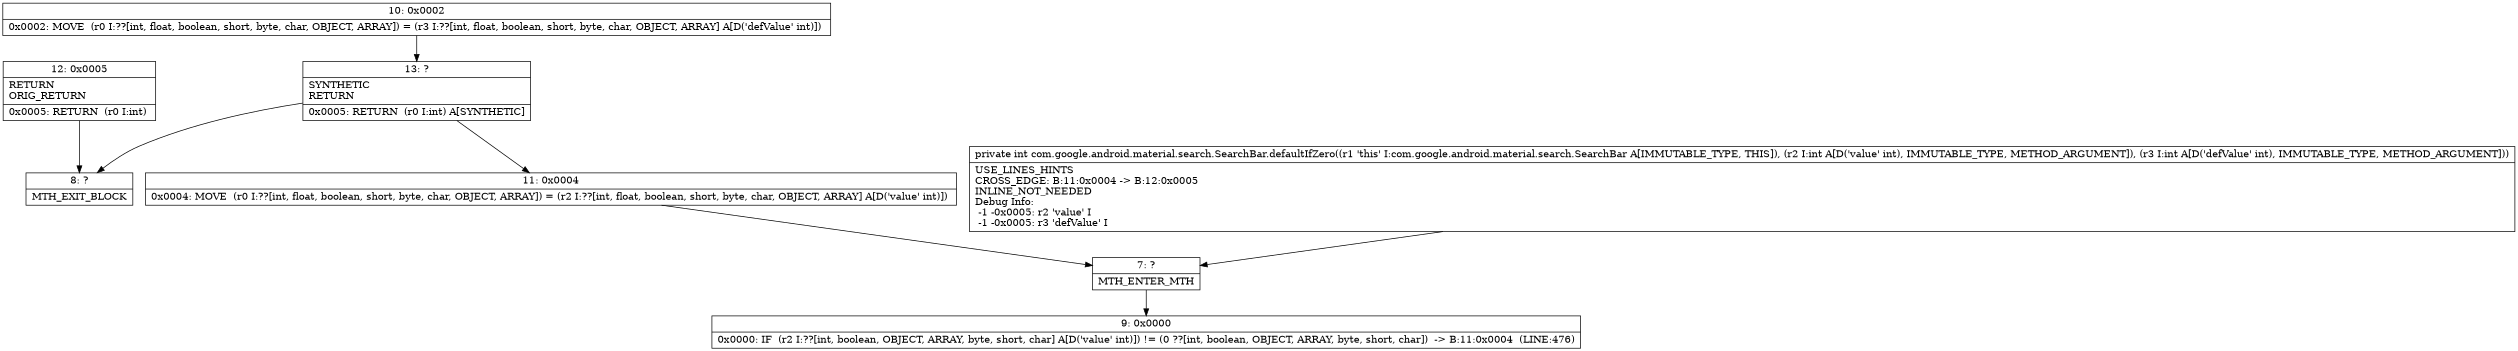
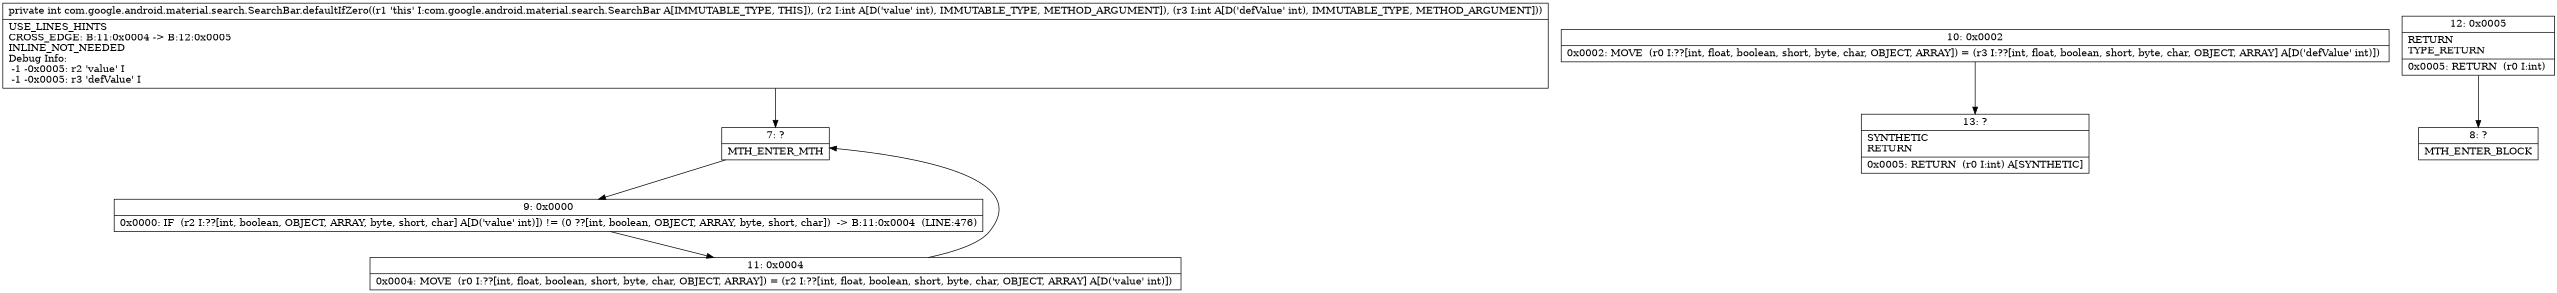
node "12: 0x0005": text "ORIG_RETURN" -> "TYPE_RETURN"
edge "13: ?" -> "8: ?": removed
edge "13: ?" -> "11: 0x0004": now "9: 0x0000" -> "11: 0x0004"
node "8: ?": text "MTH_EXIT_BLOCK" -> "MTH_ENTER_BLOCK"
